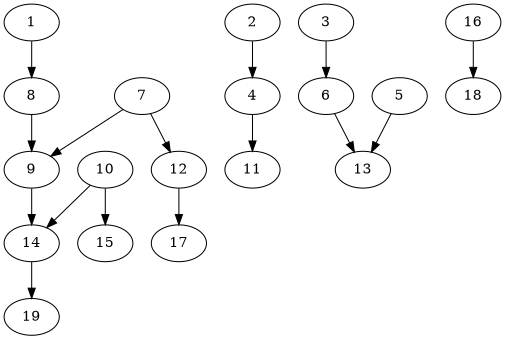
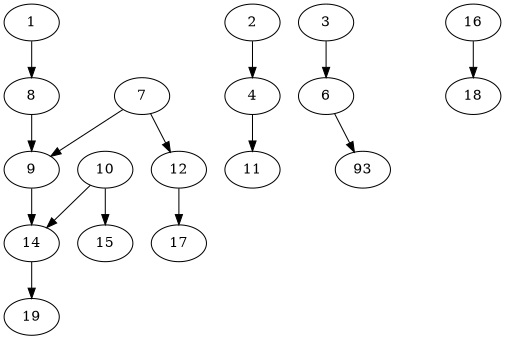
node "5": removed
node "13": label "13" -> "93"
